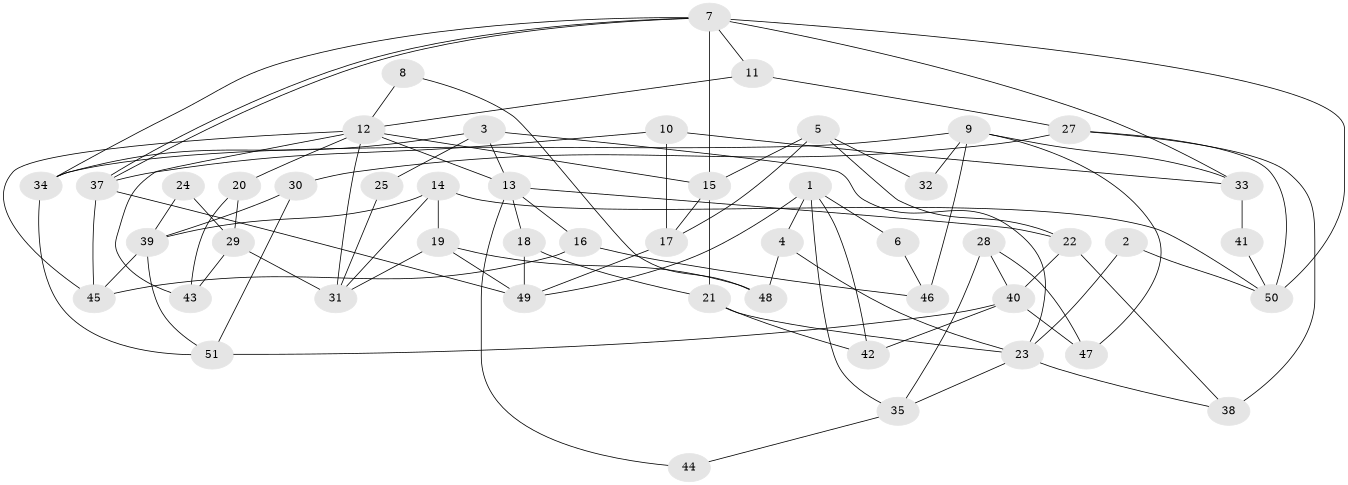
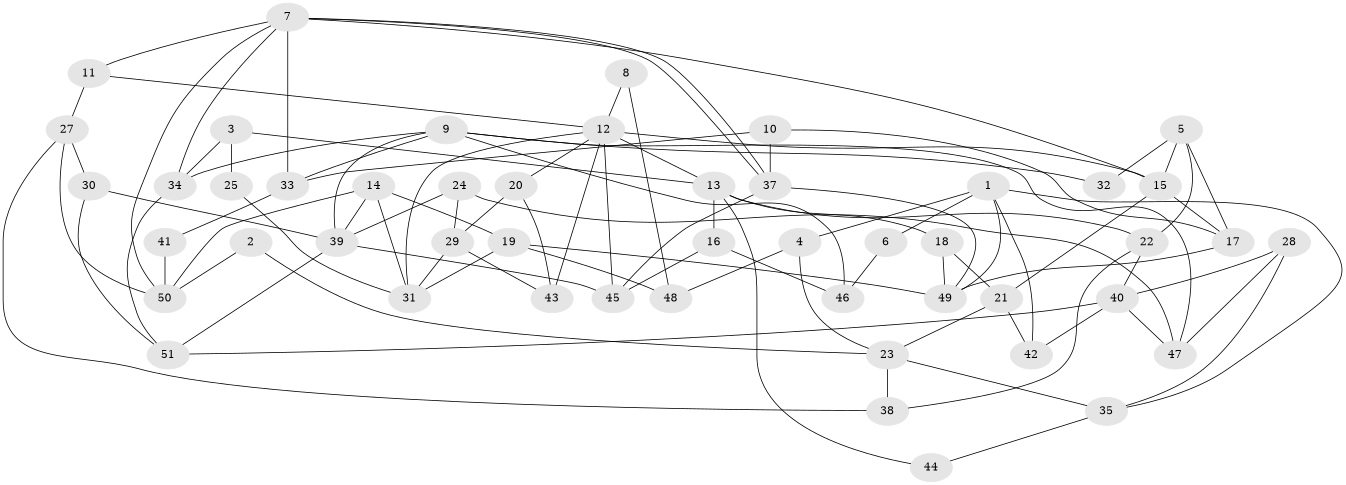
edge "3" -- "23": removed
edge "9" -- "39": added
edge "24" -- "47": added
